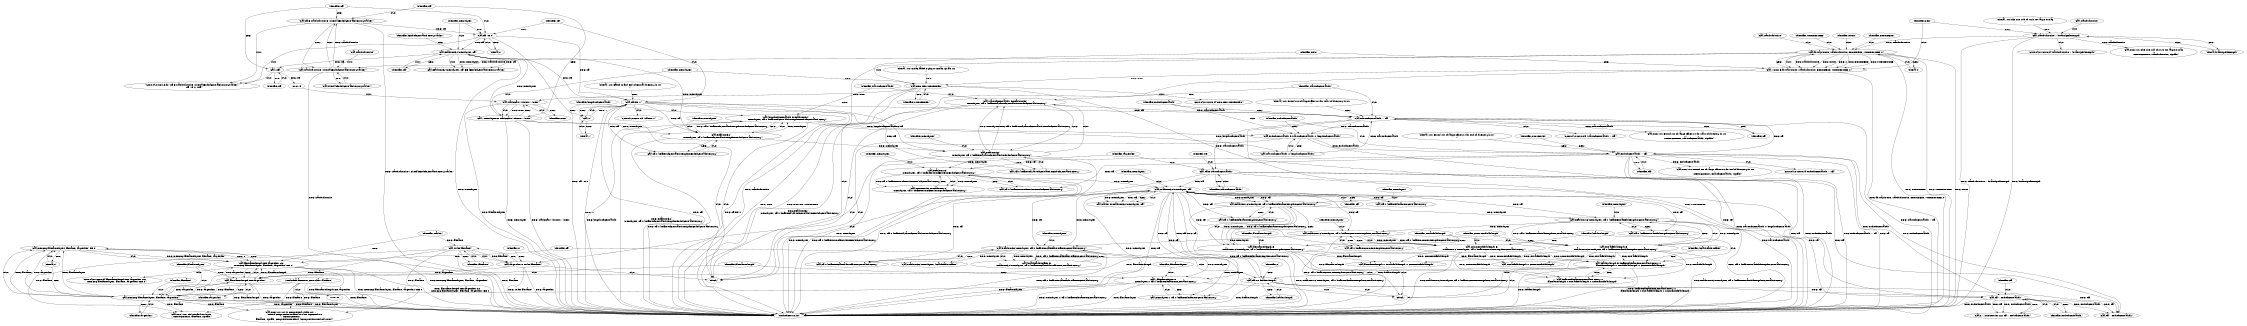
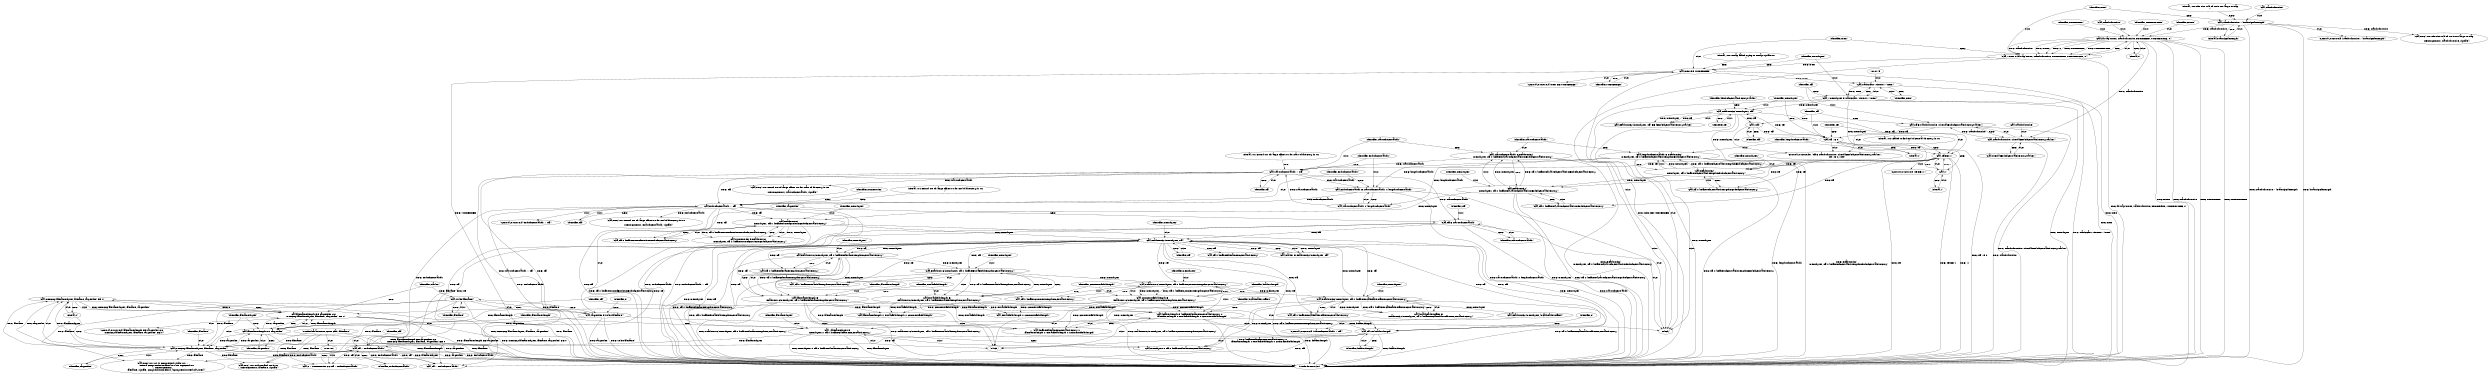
edge "(Call,--off)" -> "1000175": now "(Call,--off)" -> "(Call,off >= 0)"
edge "(Call,start_of_central_dir > off)" -> "(ControlStructure,if (start_of_central_dir > off))": now "(Call,ReadUInt32(mem_bytes, local_header_offset))" -> "(ControlStructure,if (start_of_central_dir > off))"
edge "(Call,static_cast<uint8_t*>(mem))" -> "(MethodReturn,int)": label "DDG: filename_bytes" -> "DDG: mem"
